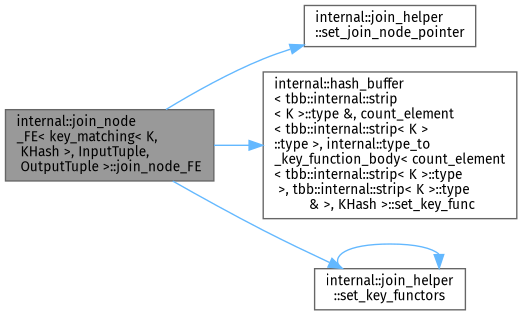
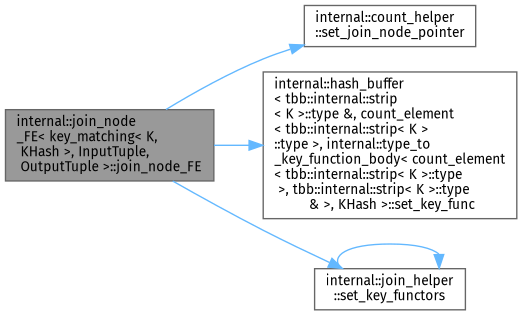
node "internal::join_helper ::set_join_node_pointer": label "internal::join_helper ::set_join_node_pointer" -> "internal::count_helper ::set_join_node_pointer"
